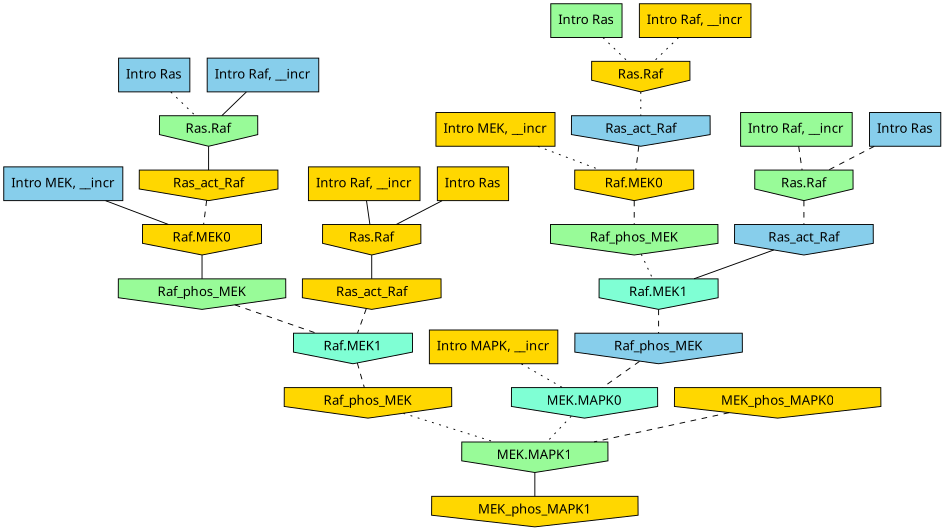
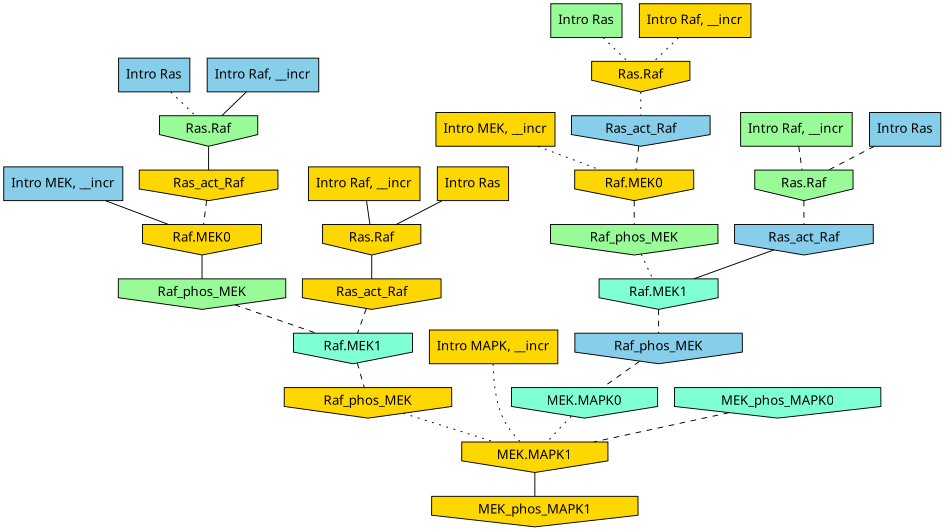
edge "Intro MAPK, __incr" -- "MEK.MAPK0": now "Intro MAPK, __incr" -- "MEK.MAPK1"
node "MEK_phos_MAPK0": fillcolor gold -> aquamarine
node "MEK.MAPK1": fillcolor palegreen -> gold
